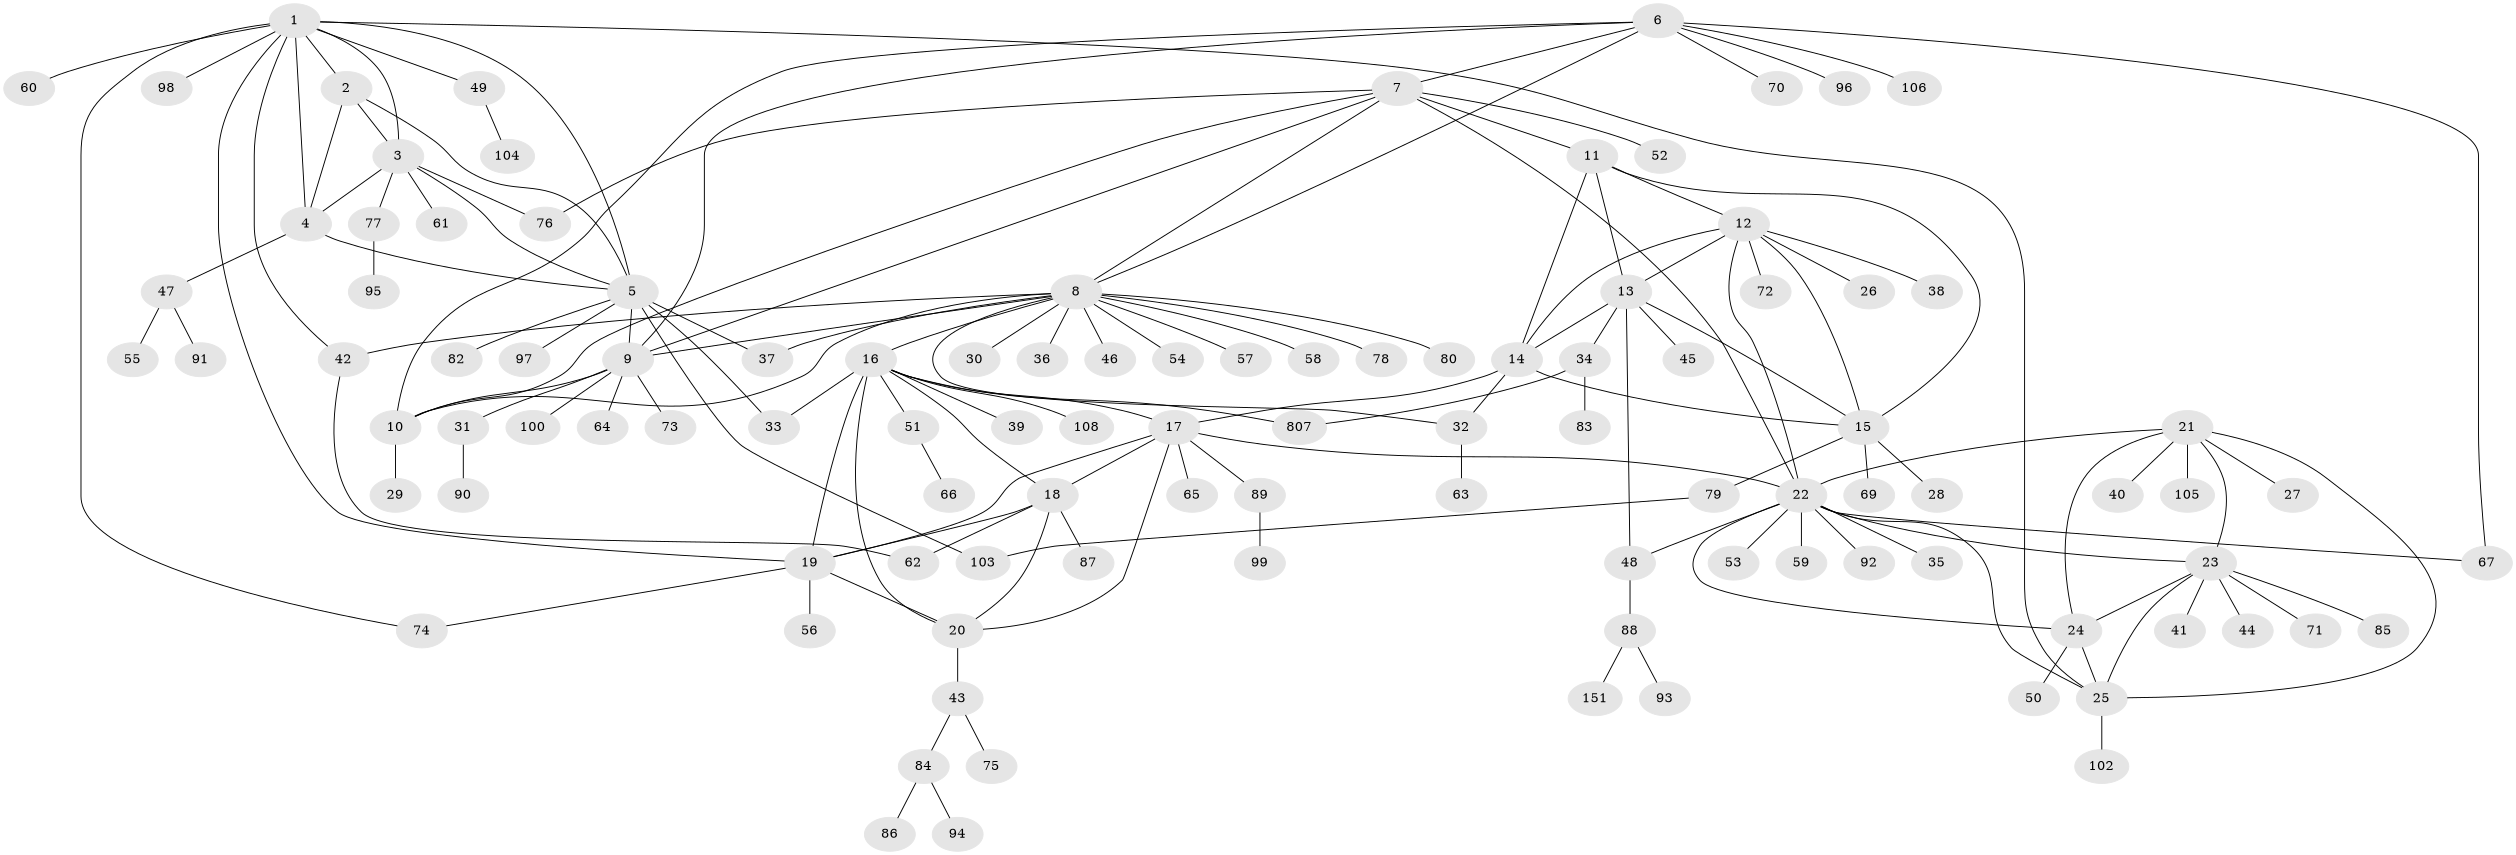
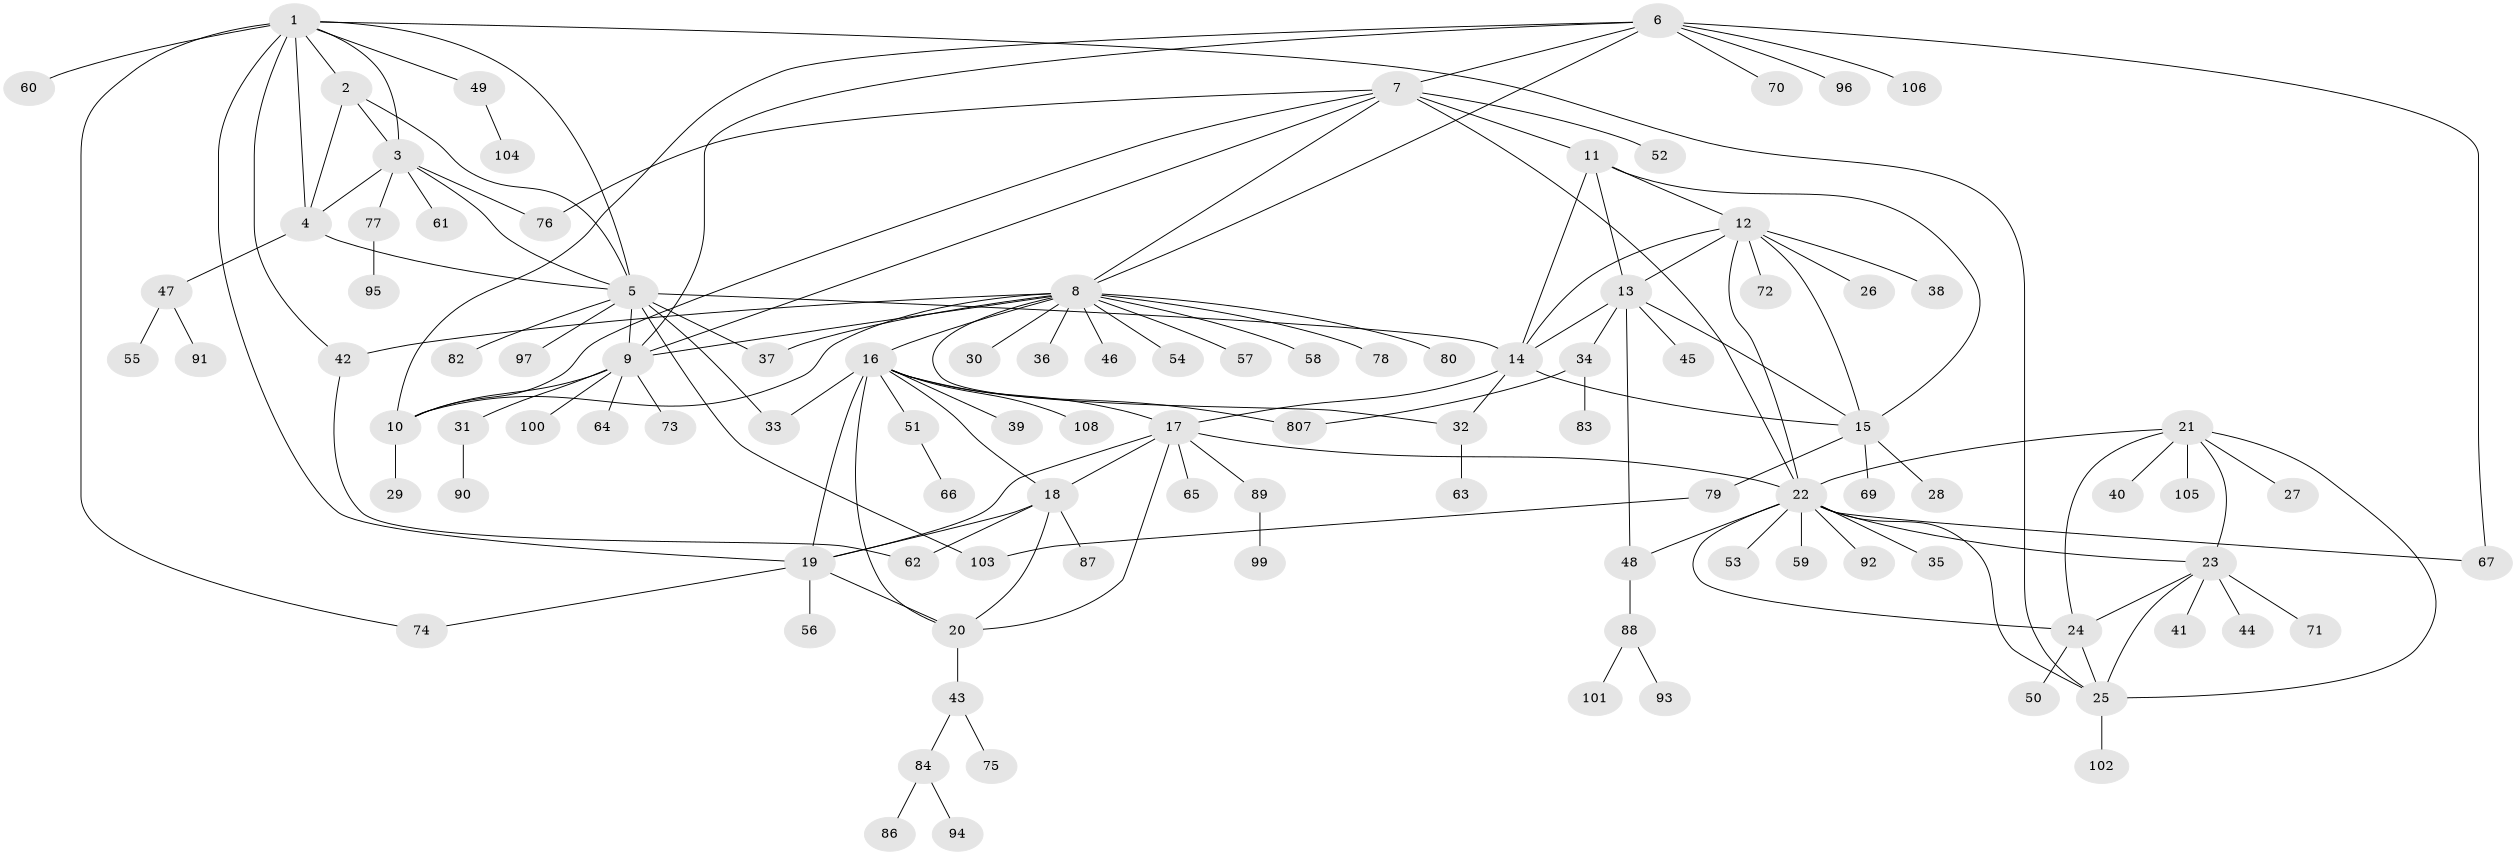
node "98": removed
edge "5" -- "14": added
node "85": removed
node "151": label "151" -> "101"
